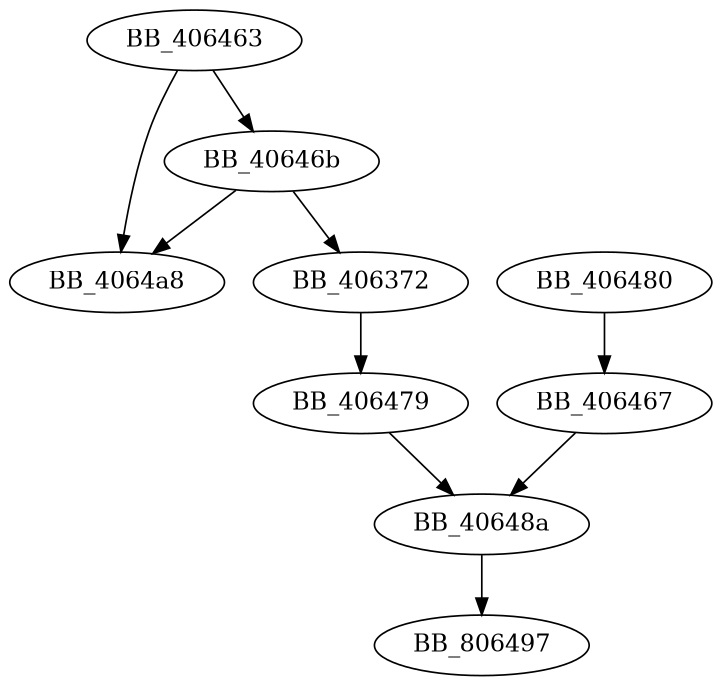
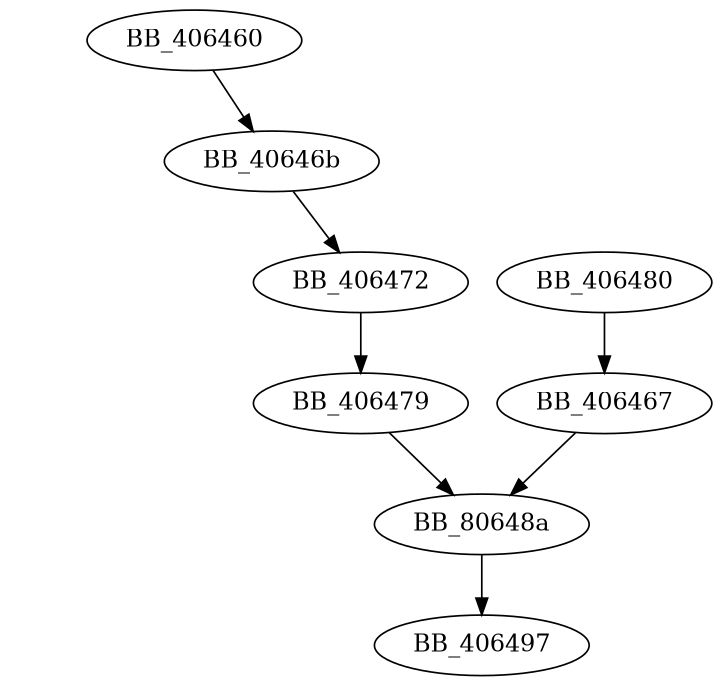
node "BB_406463": label "BB_406463" -> "BB_406460"
node "BB_4064a8": removed
node "BB_406372": label "BB_406372" -> "BB_406472"
node "BB_40648a": label "BB_40648a" -> "BB_80648a"
node "BB_806497": label "BB_806497" -> "BB_406497"
